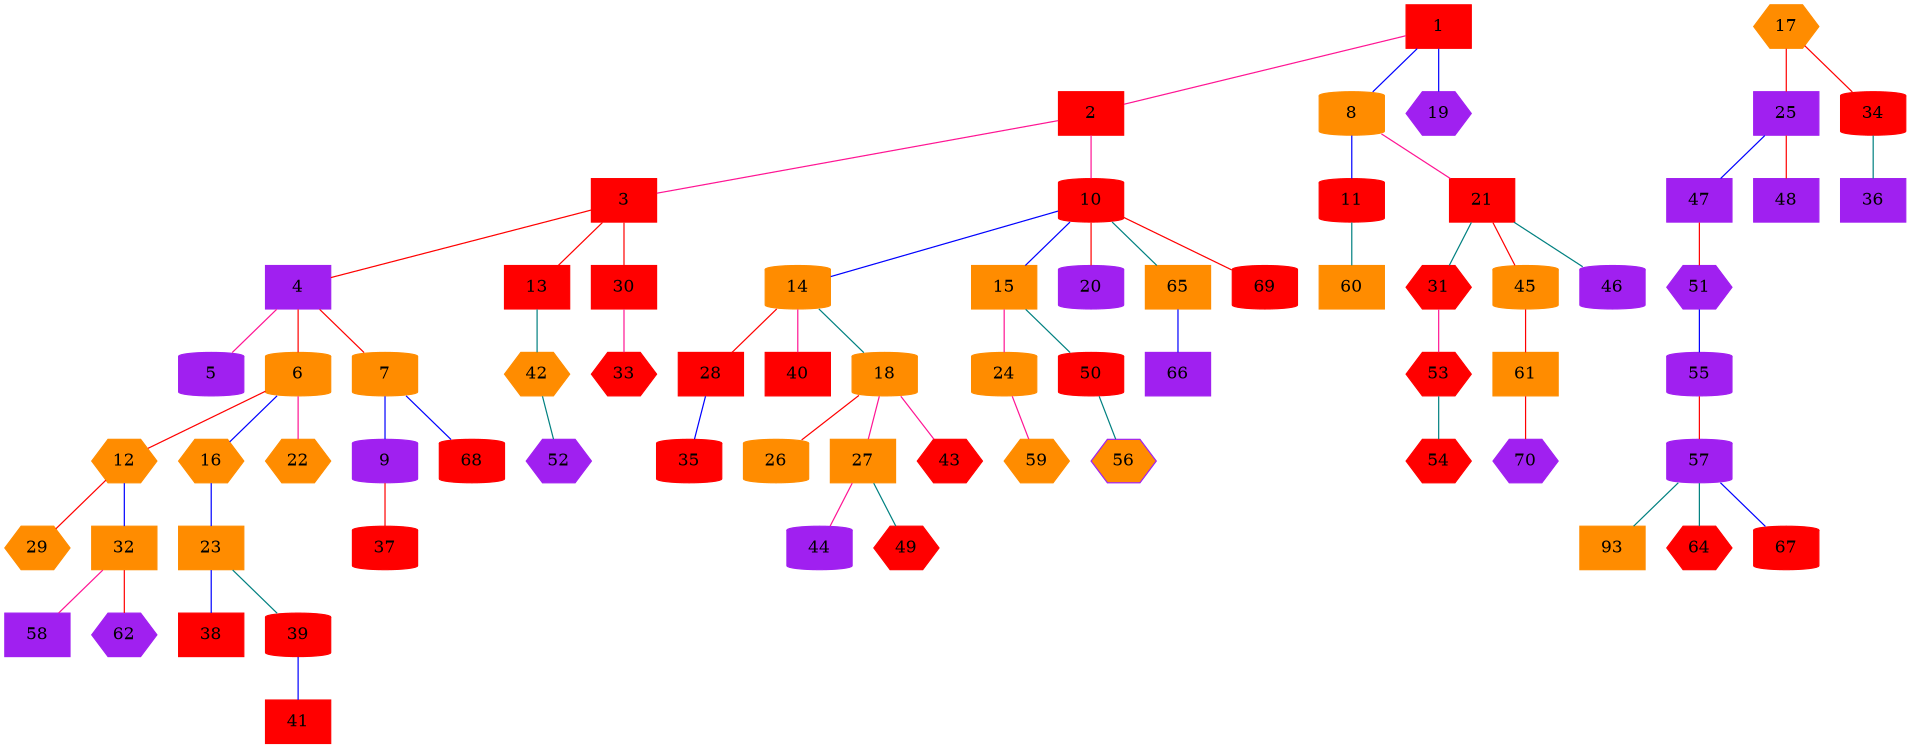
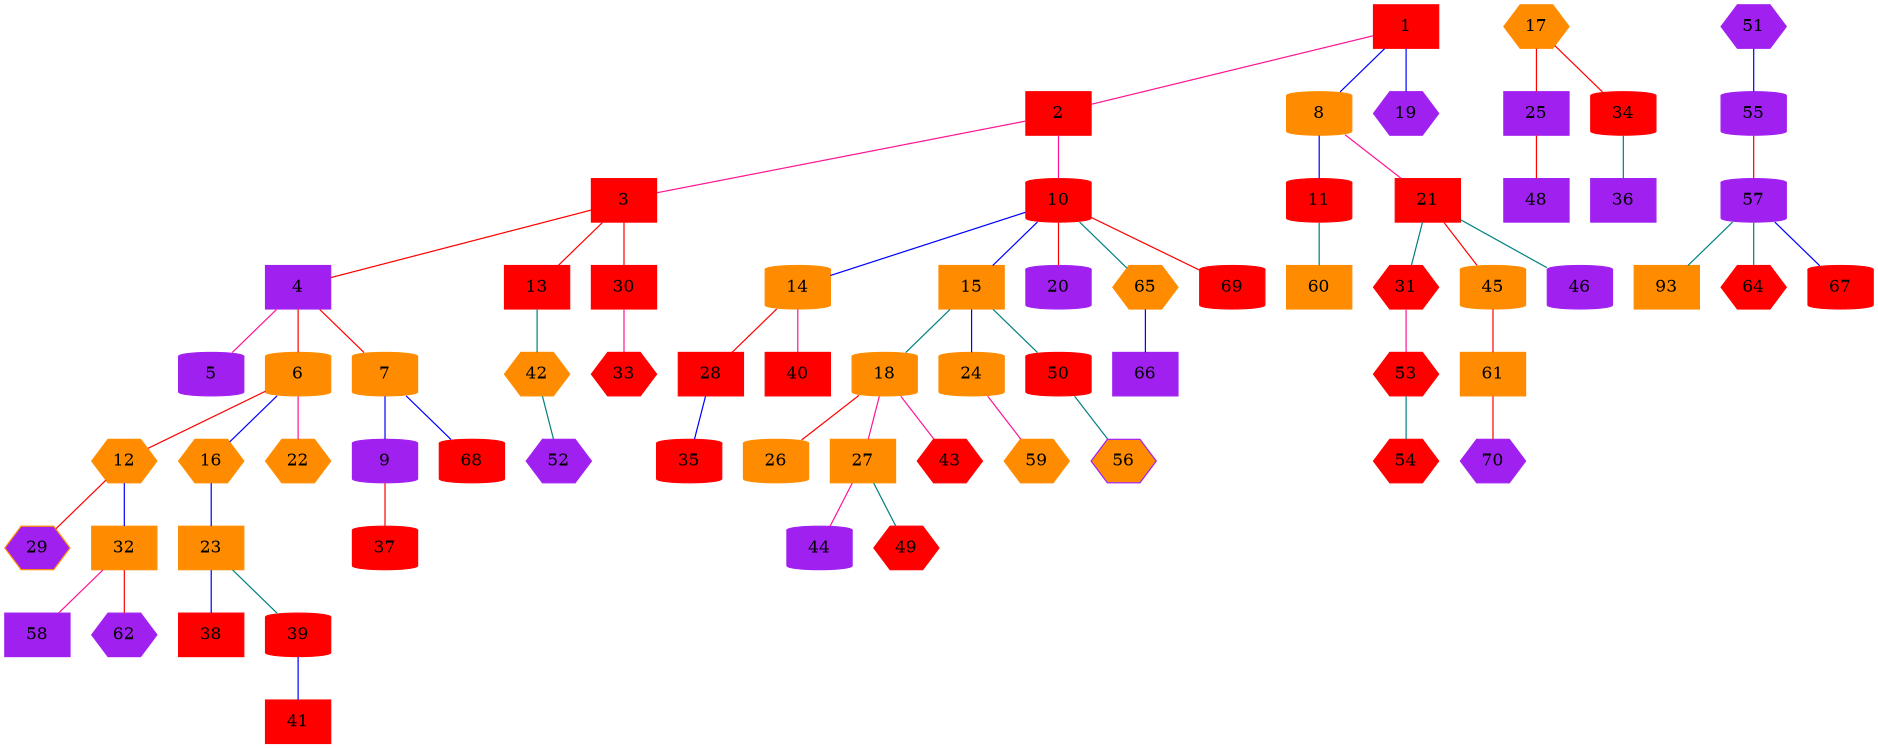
node "47": removed
node "65": shape box -> hexagon
edge "14" -- "18": now "15" -- "18"
edge "15" -- "24": color deeppink -> blue
node "29": fillcolor darkorange -> purple
